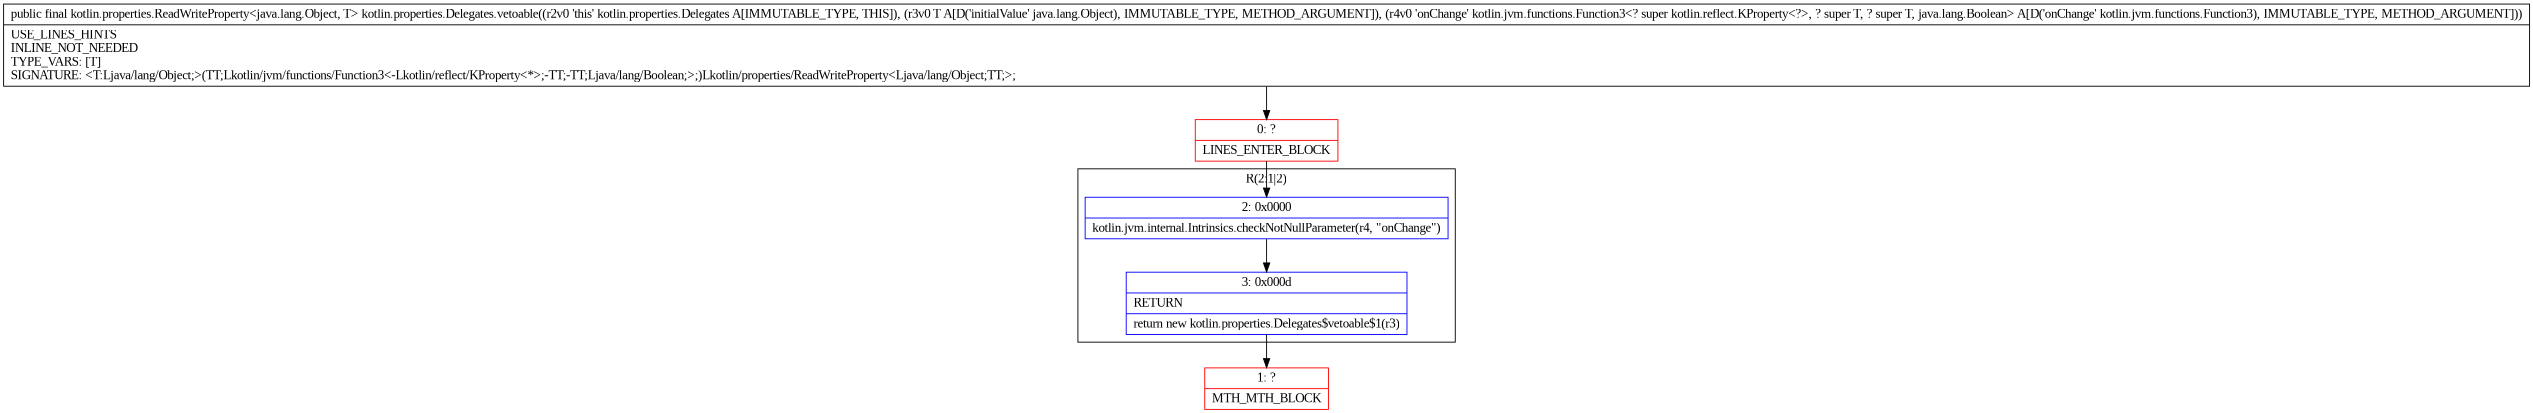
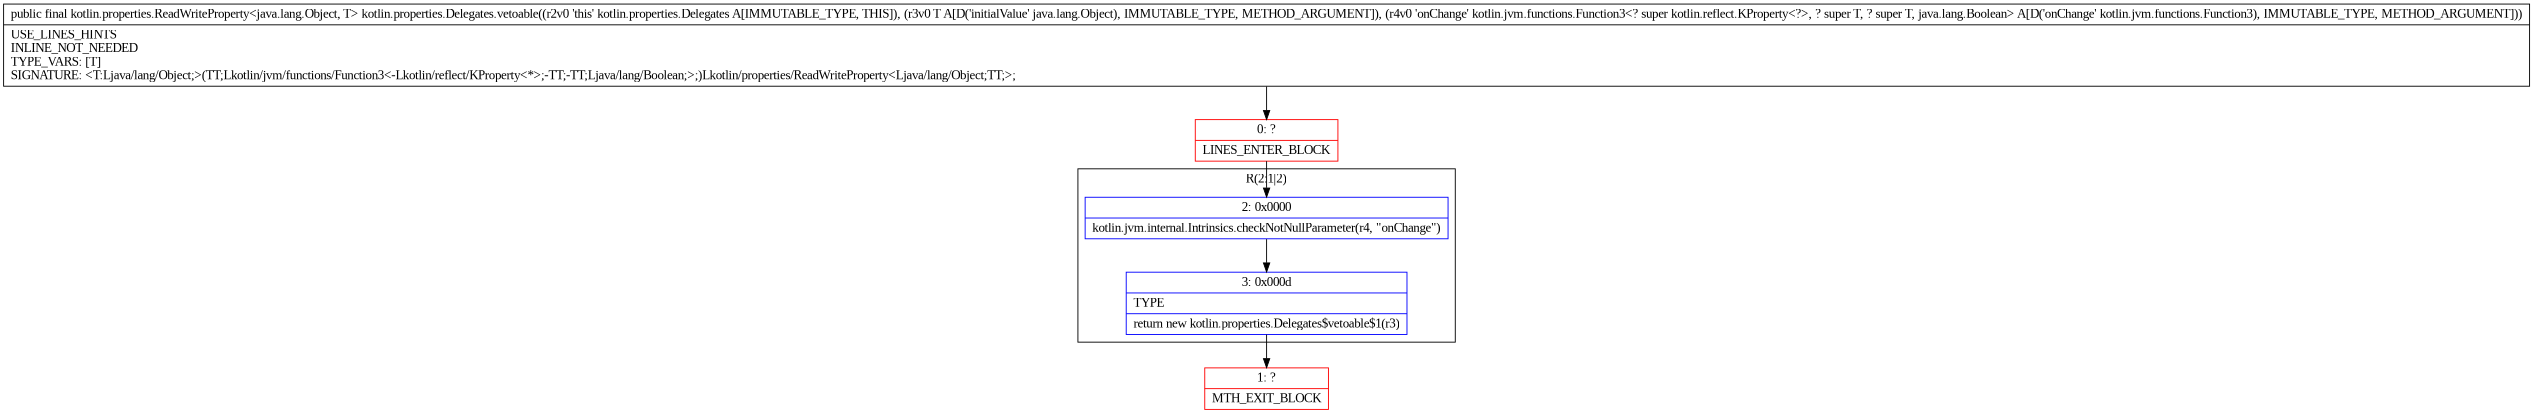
node "3: 0x000d": text "RETURN" -> "TYPE"
node "1: ?": text "MTH_MTH_BLOCK" -> "MTH_EXIT_BLOCK"
